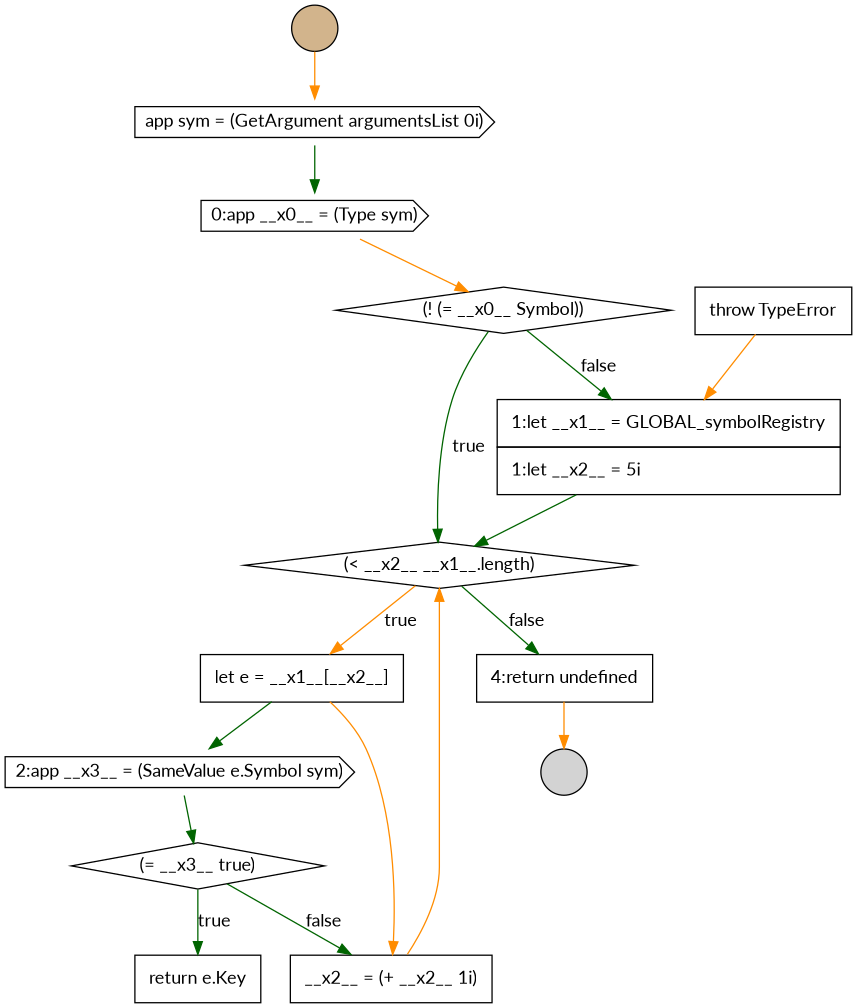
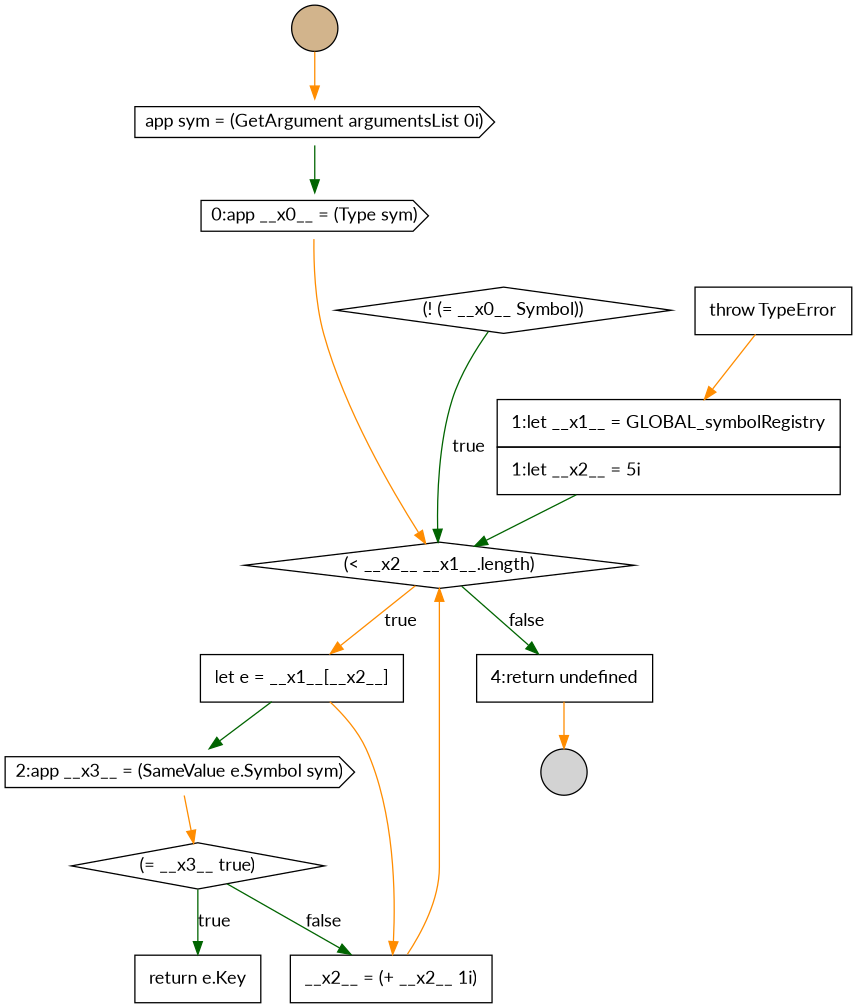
edge "0:app __x0__ = (Type sym)" -> "(! (= __x0__ Symbol))": now "0:app __x0__ = (Type sym)" -> "(< __x2__ __x1__.length)"
edge "(! (= __x0__ Symbol))" -> "1:let __x1__ = GLOBAL_symbolRegistry": removed, label "false"
edge "2:app __x3__ = (SameValue e.Symbol sym)" -> "(= __x3__ true)": color darkgreen -> darkorange
